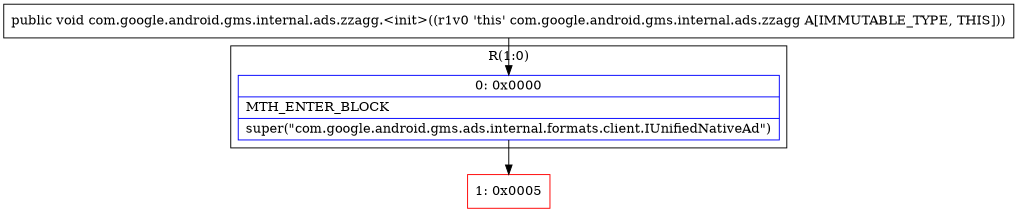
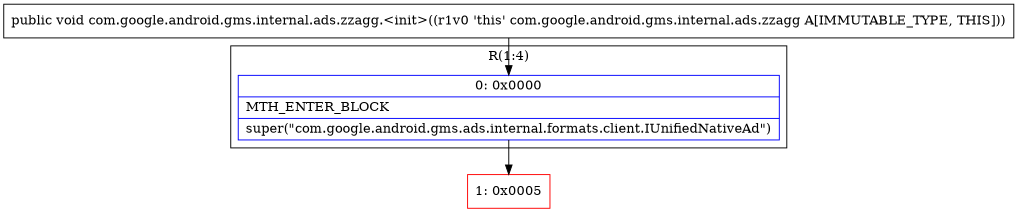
cluster "R(1:0)": label "R(1:0)" -> "R(1:4)"
